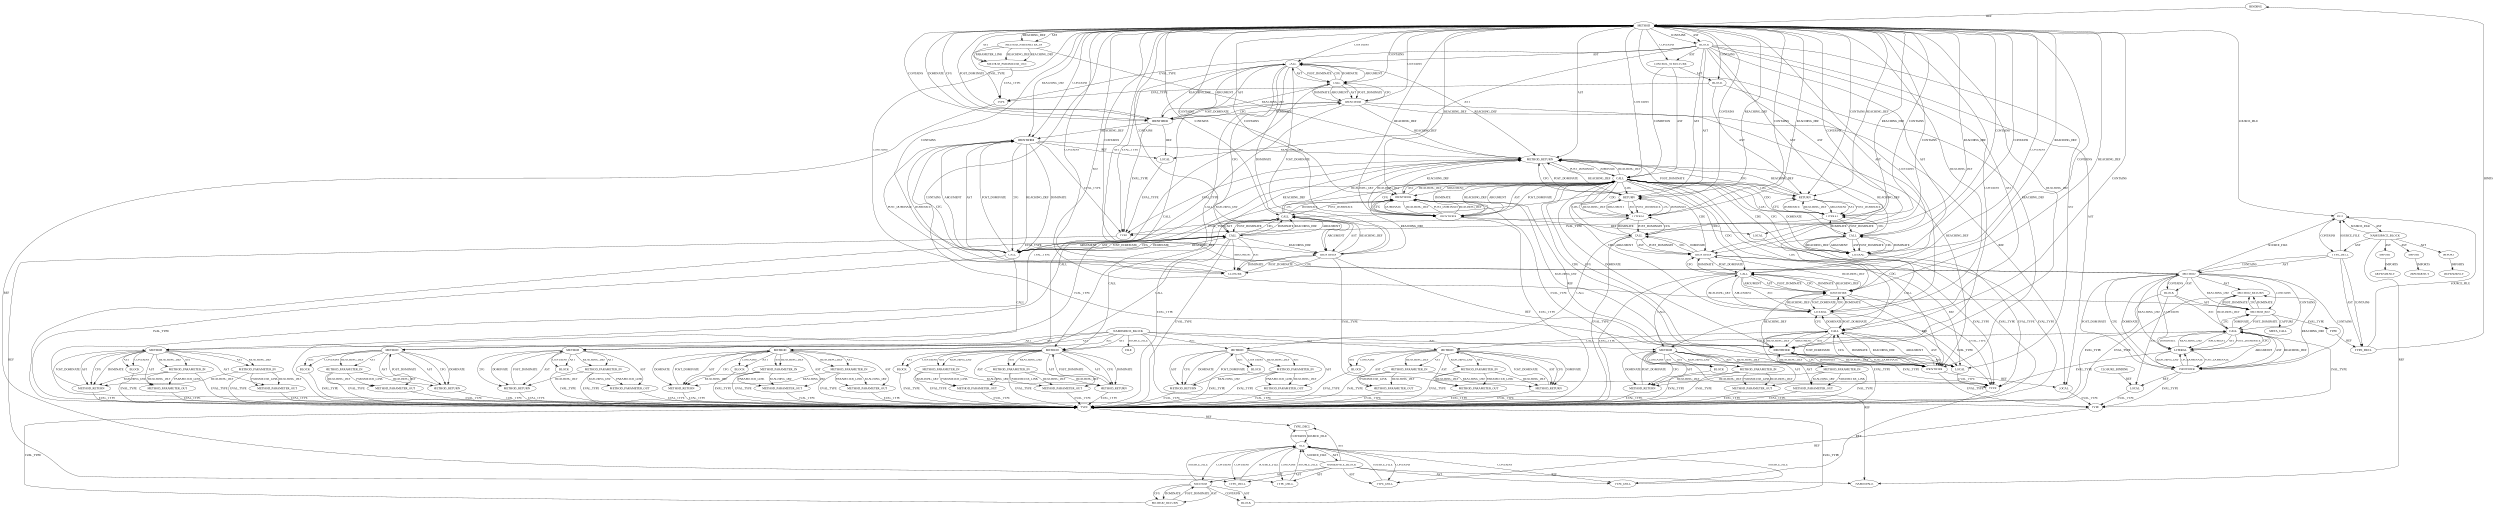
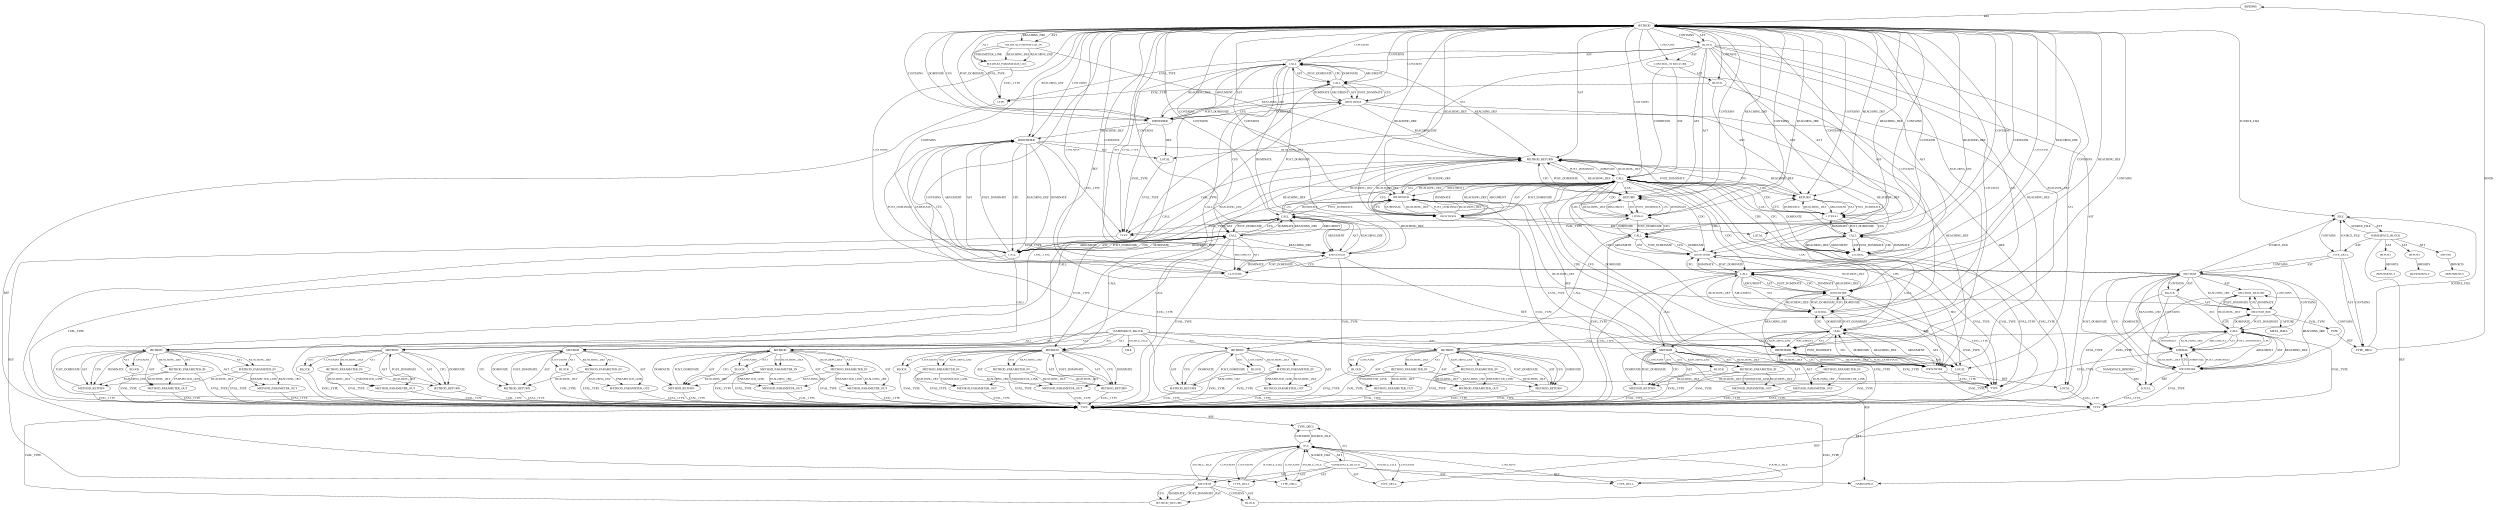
node "META_CALL": label "META_CALL" -> "META_DATA"
node "CLOSURE_BINDING": label "CLOSURE_BINDING" -> "NAMESPACE_BINDING"
